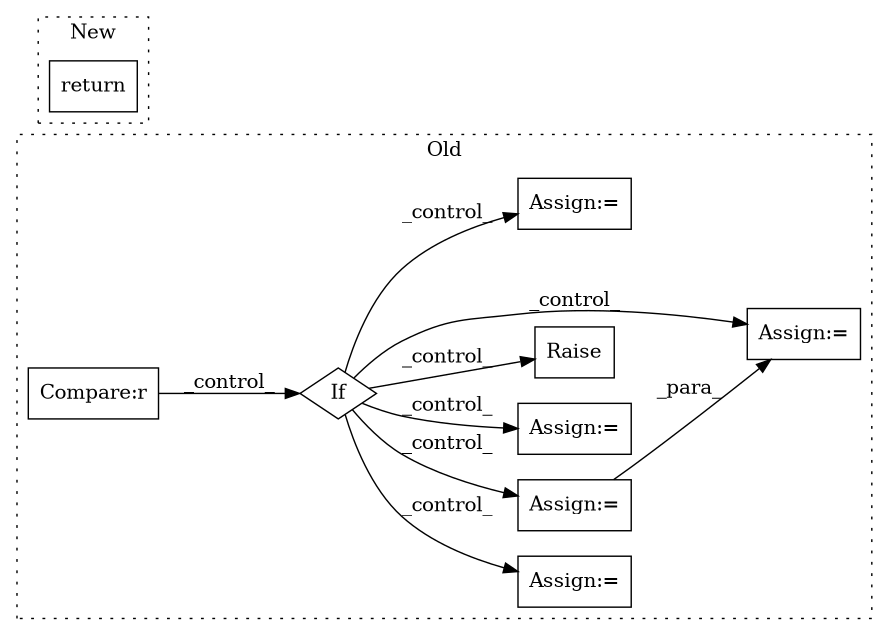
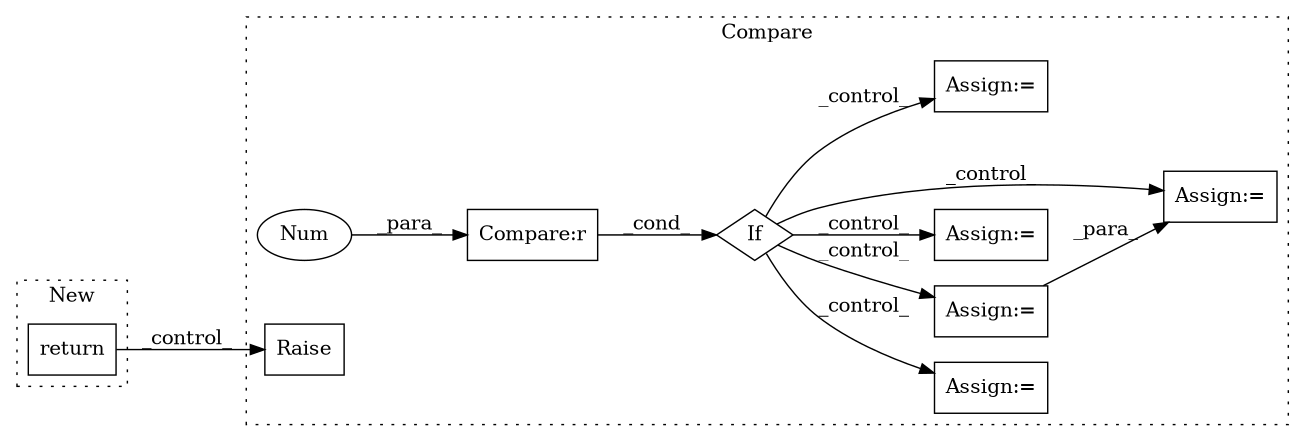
cluster "Old": label "Old" -> "Compare"
node "Num": added
edge "If" -> "Raise": now "return" -> "Raise"
edge "Compare:r" -> "If": label "_control_" -> "_cond_"
